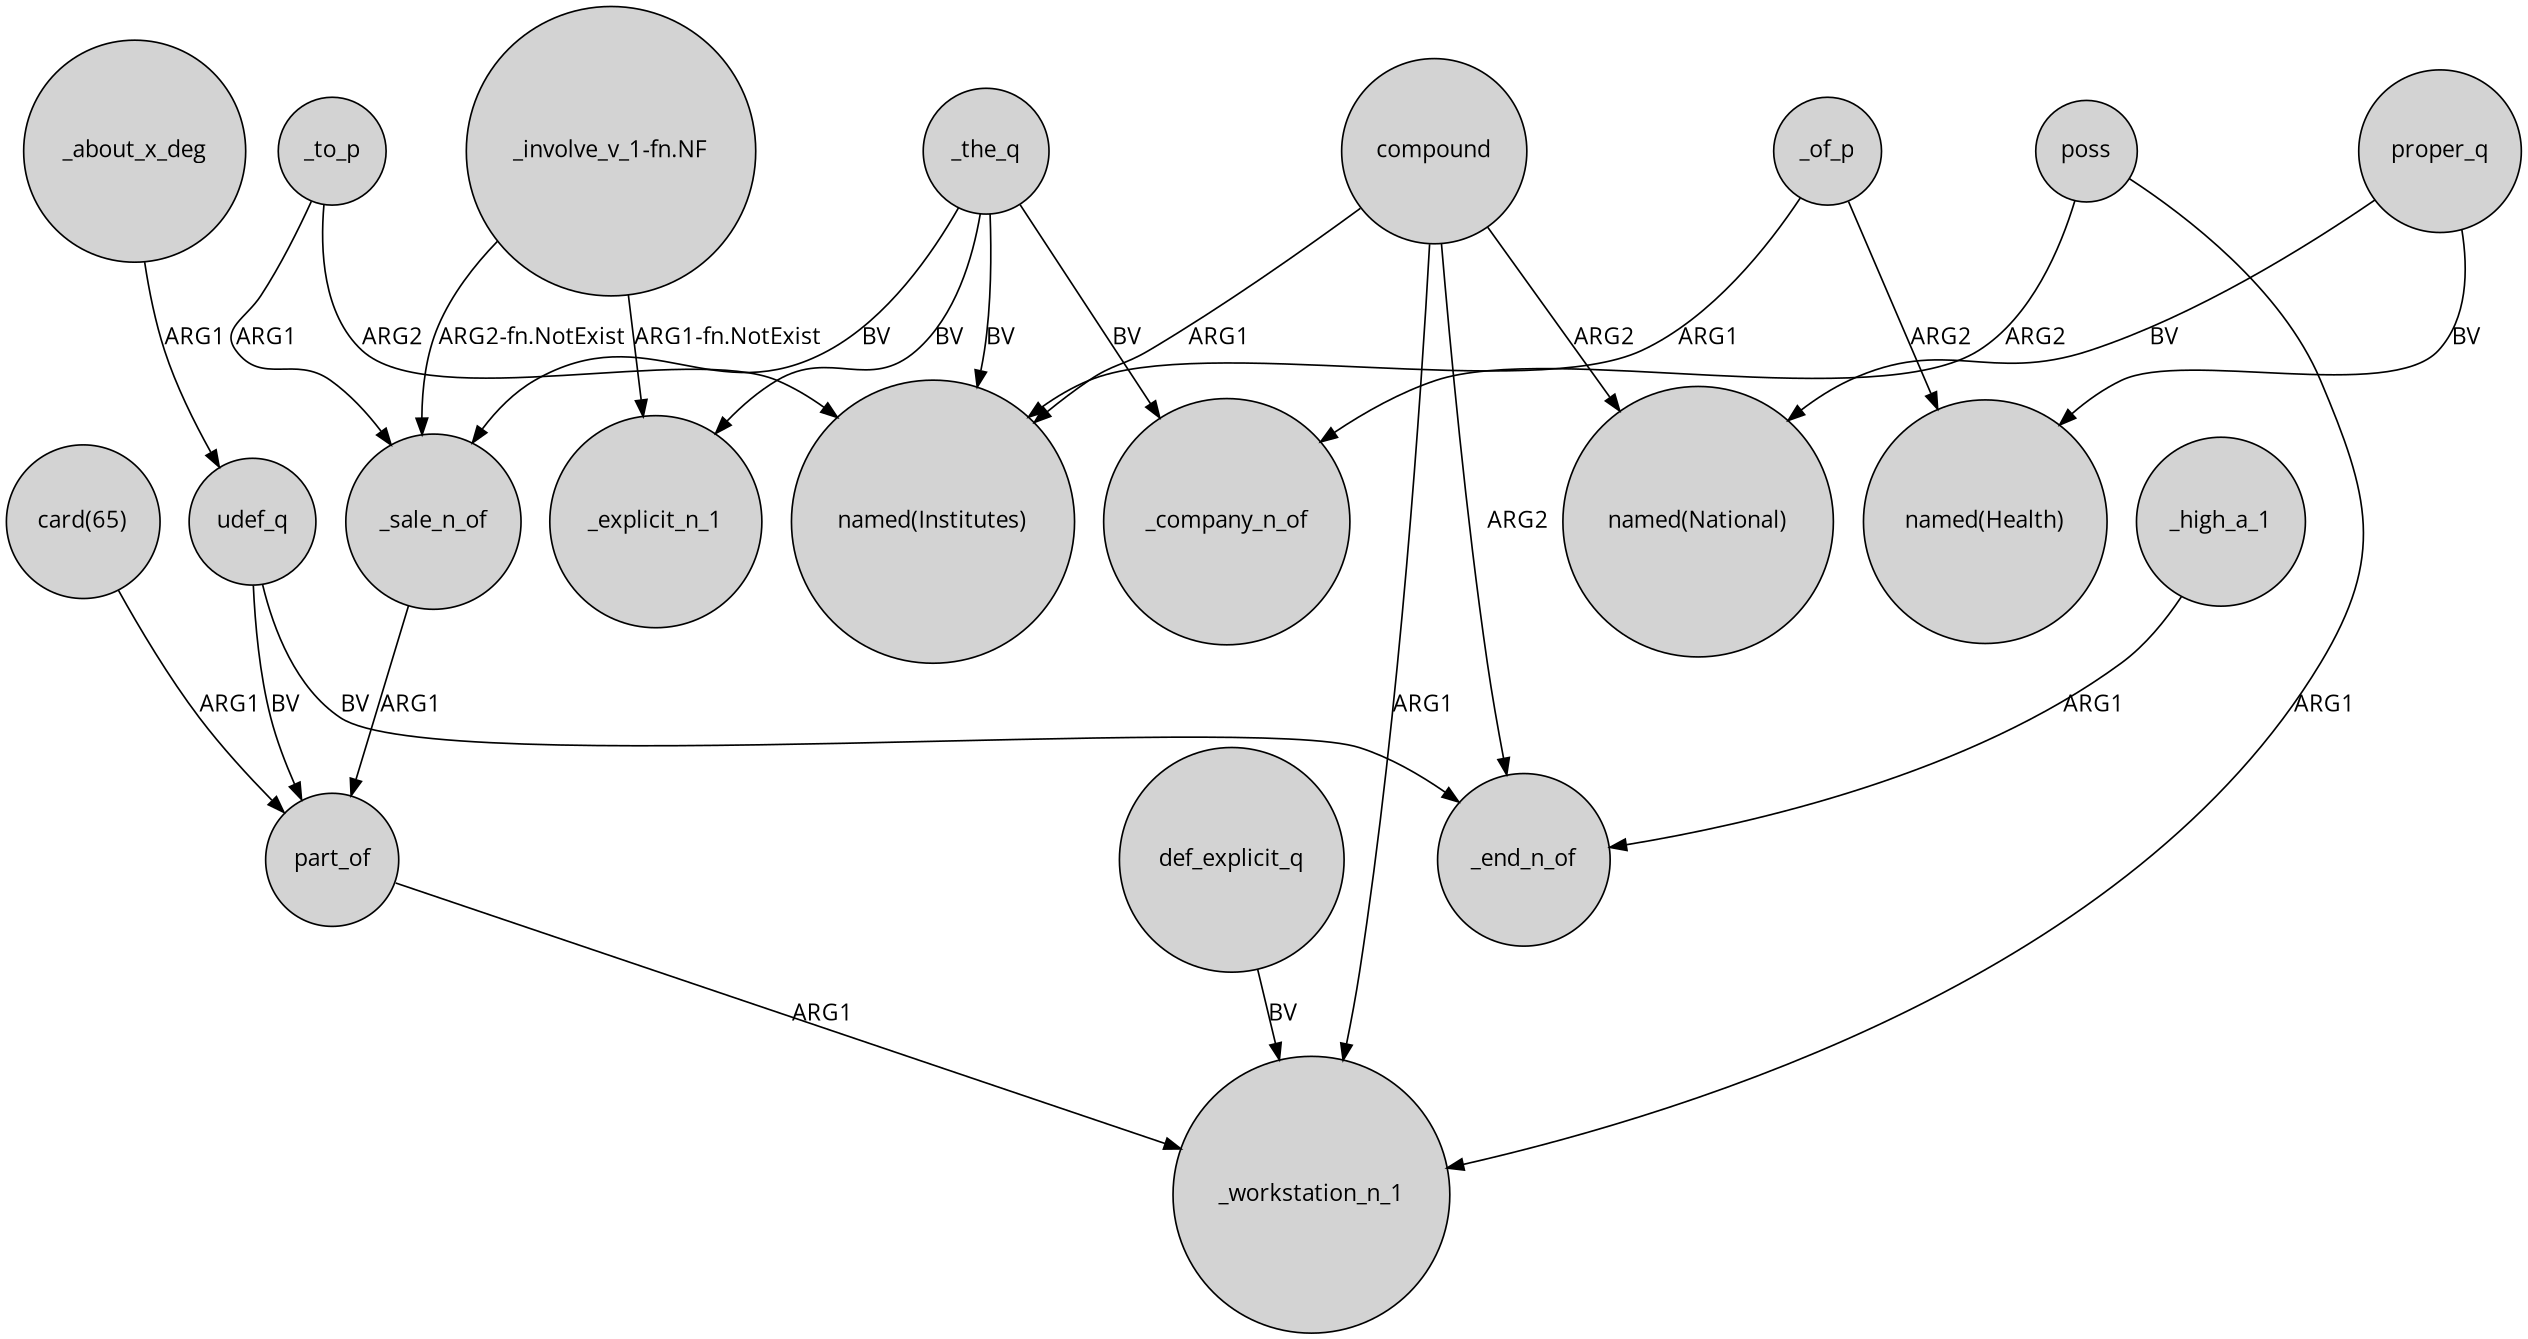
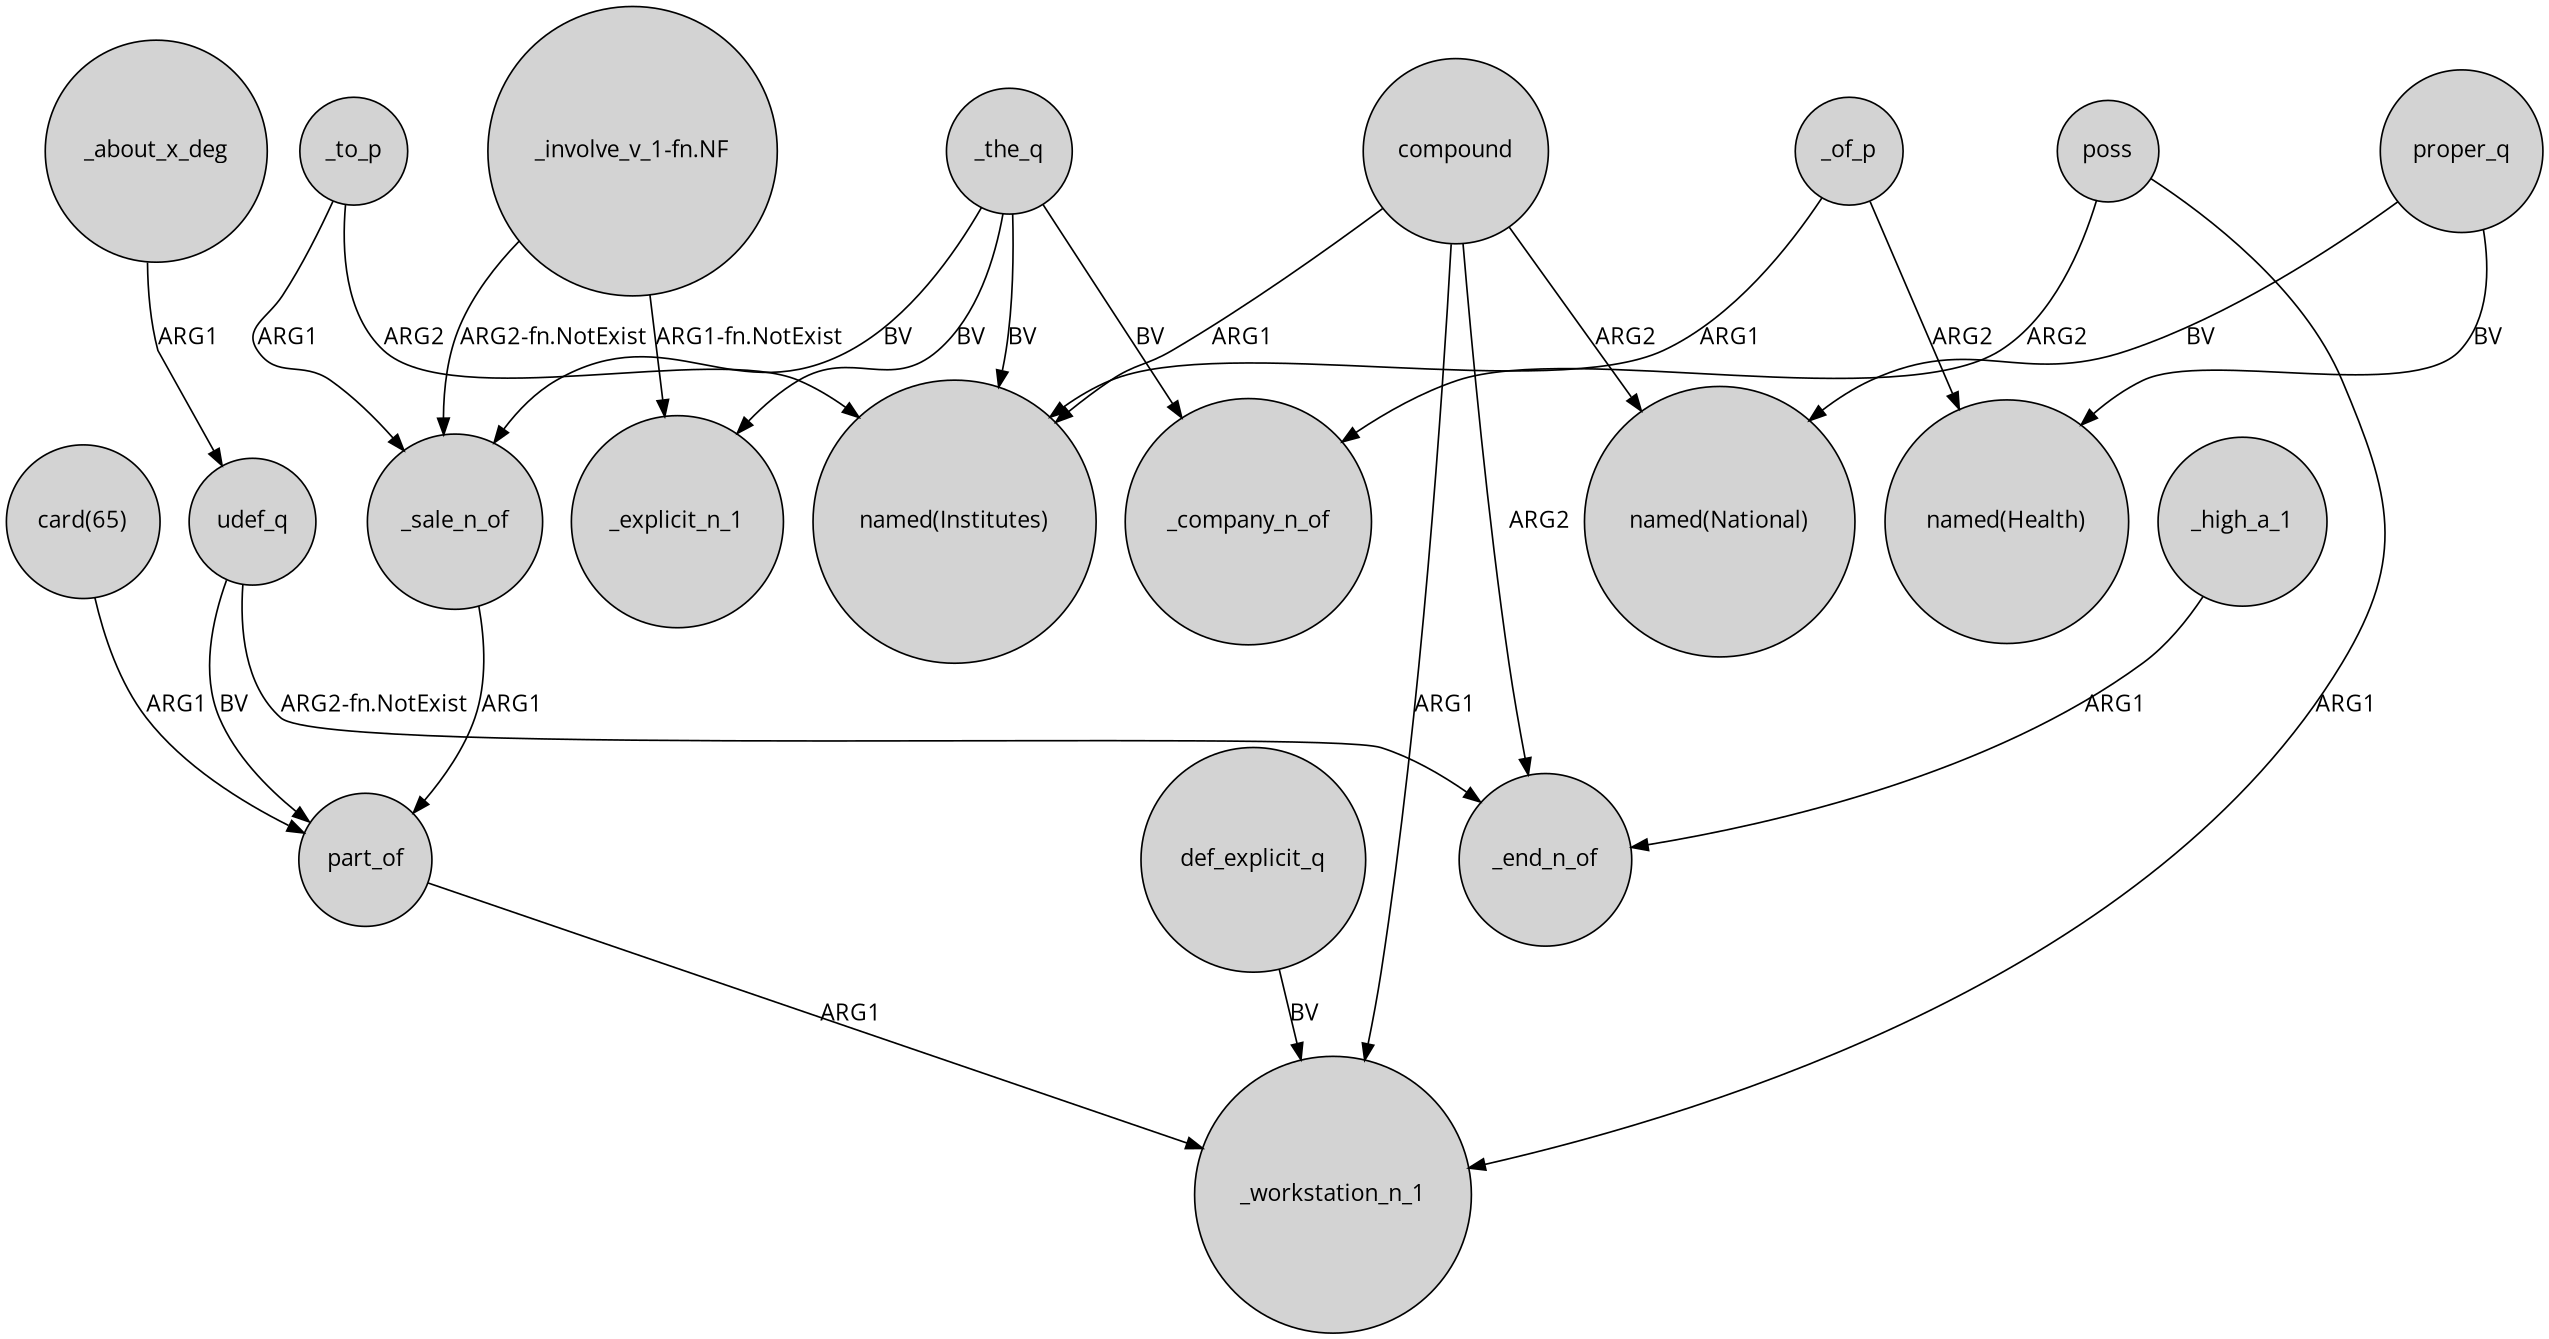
edge "udef_q" -> "_end_n_of": label "BV" -> "ARG2-fn.NotExist"
